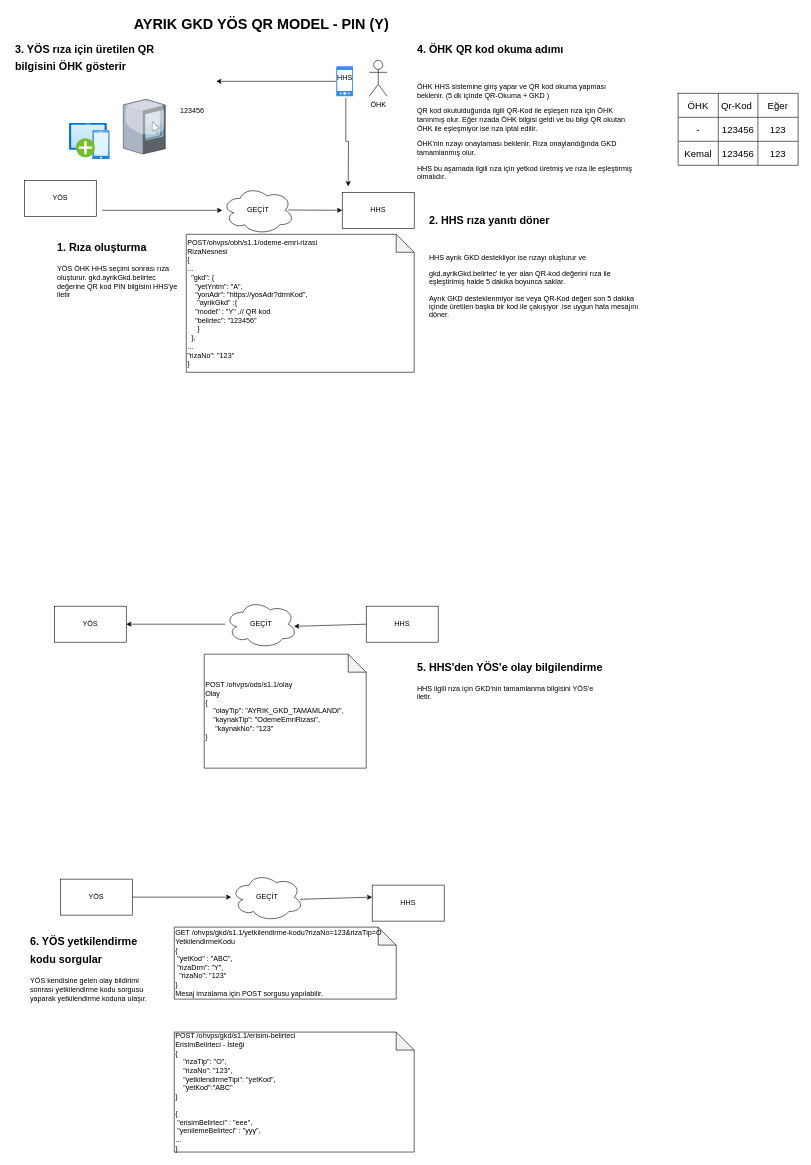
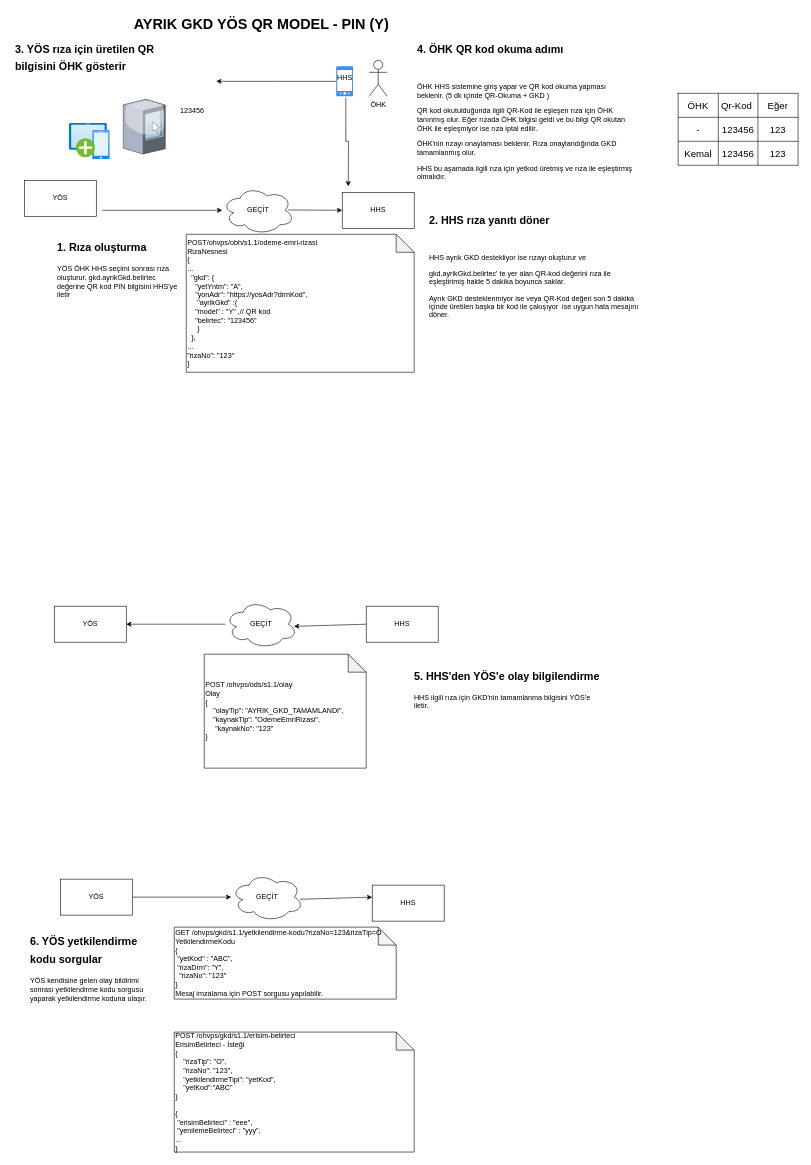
node "5. HHS'den YÖS'e olay bilgilendirmeHHS ilgili rıza için GKD'nin tamamlanma bilgisini YÖS'e iletir.": moved (510, 696) -> (507, 705)
